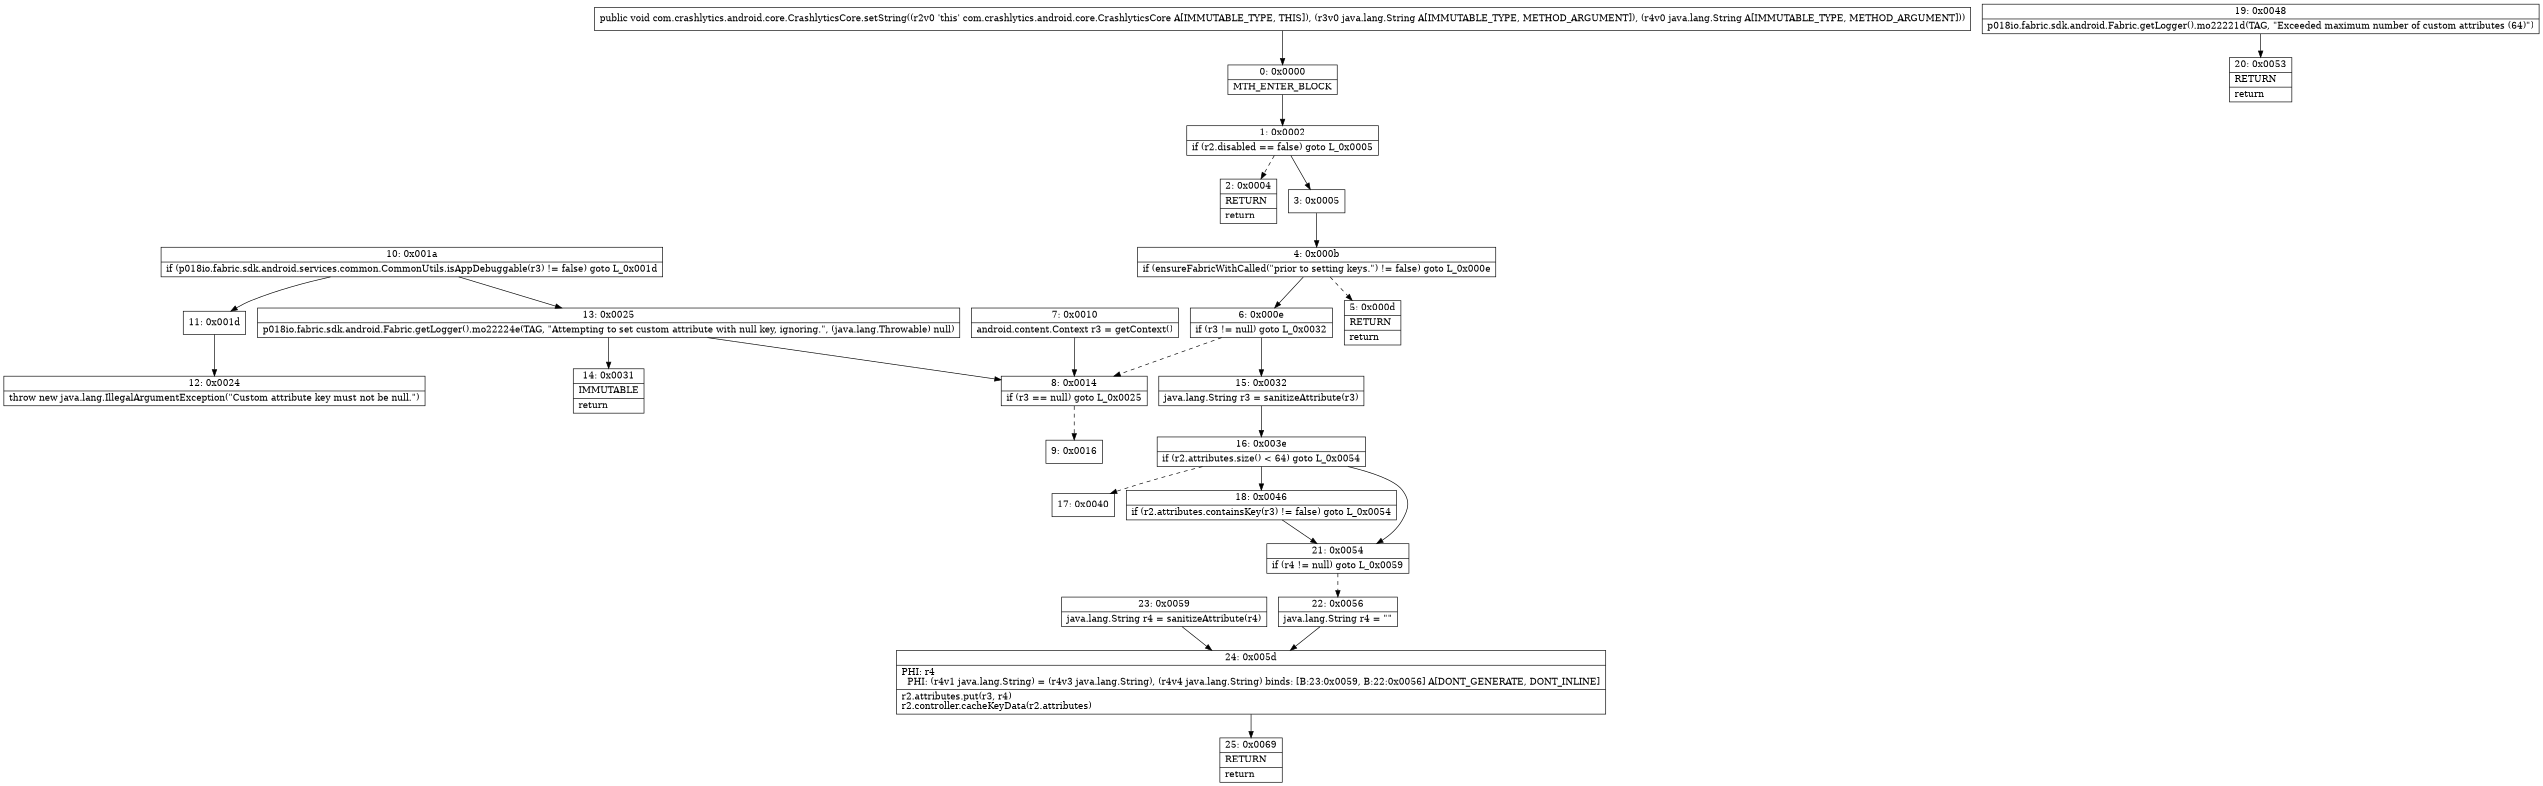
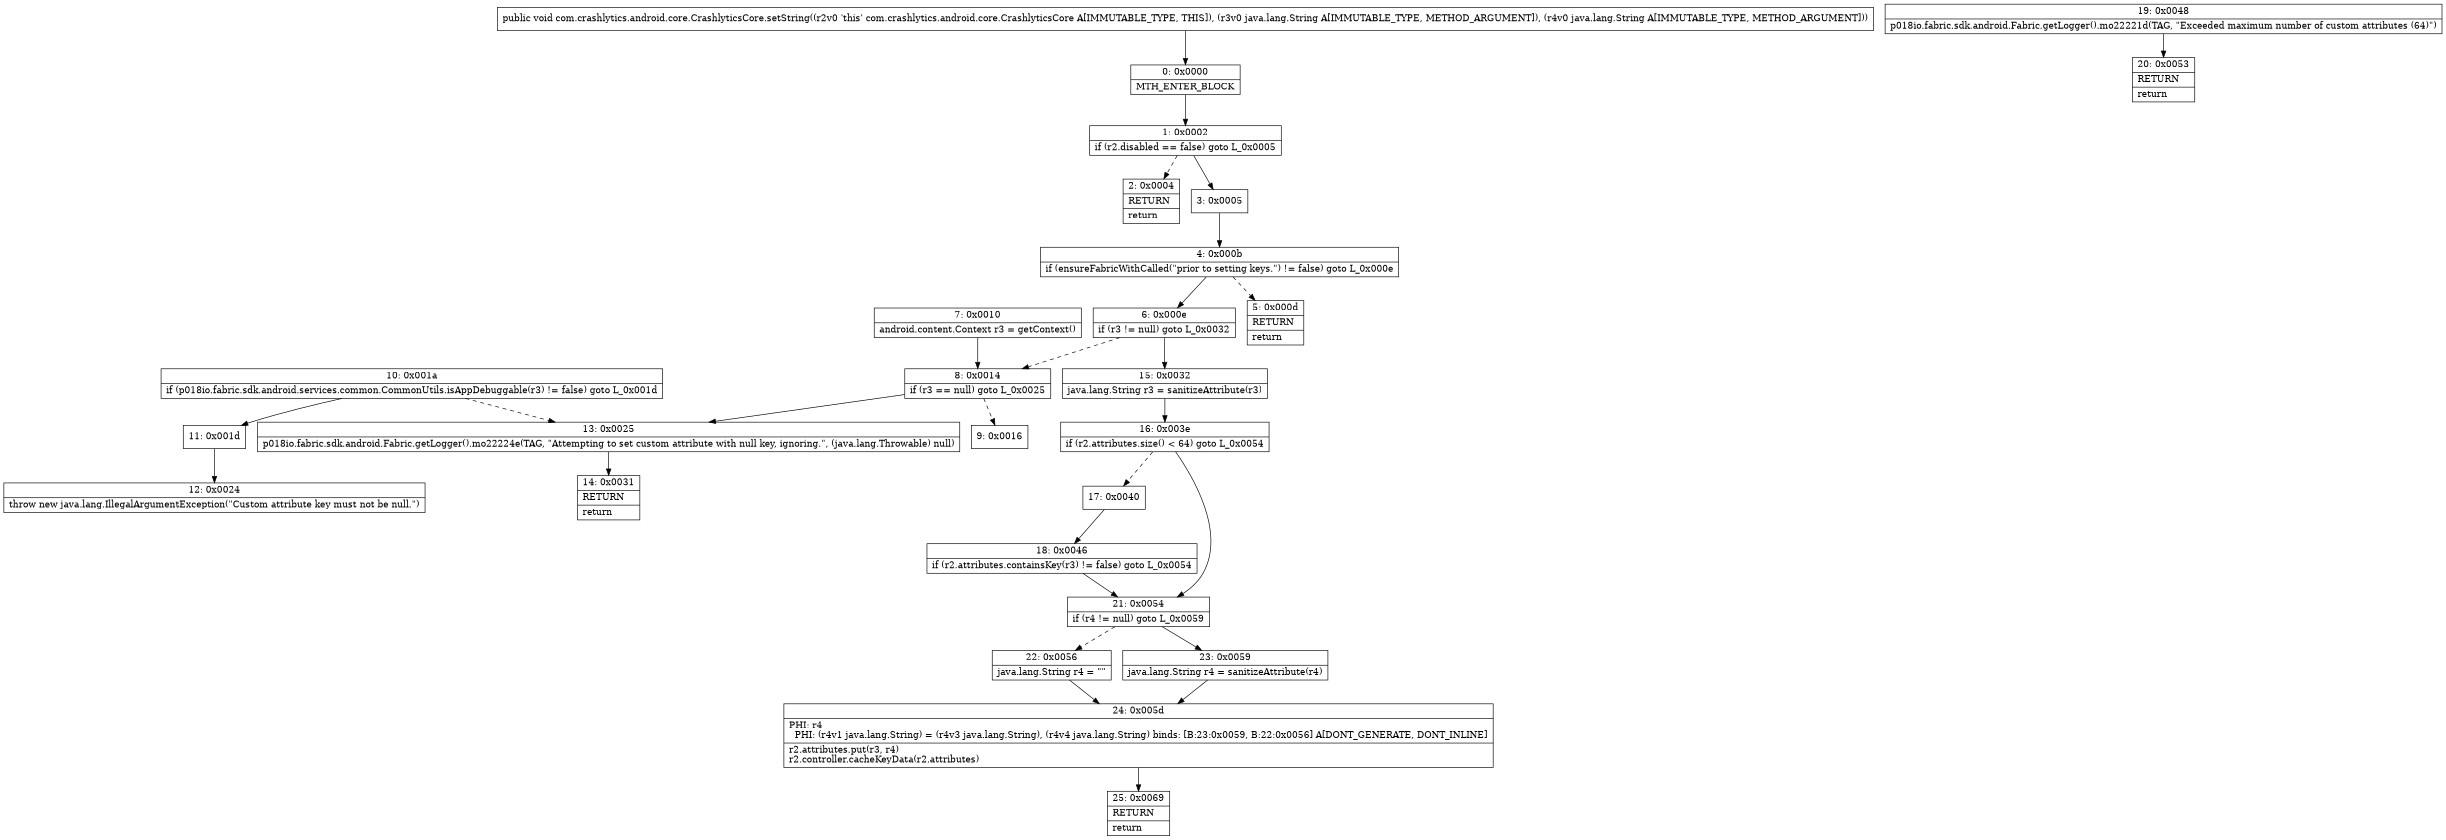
edge "10: 0x001a" -> "13: 0x0025": style solid -> dashed
edge "13: 0x0025" -> "8: 0x0014": reversed
node "14: 0x0031": text "IMMUTABLE" -> "RETURN"
edge "16: 0x003e" -> "18: 0x0046": now "17: 0x0040" -> "18: 0x0046"
edge "21: 0x0054" -> "23: 0x0059": added
